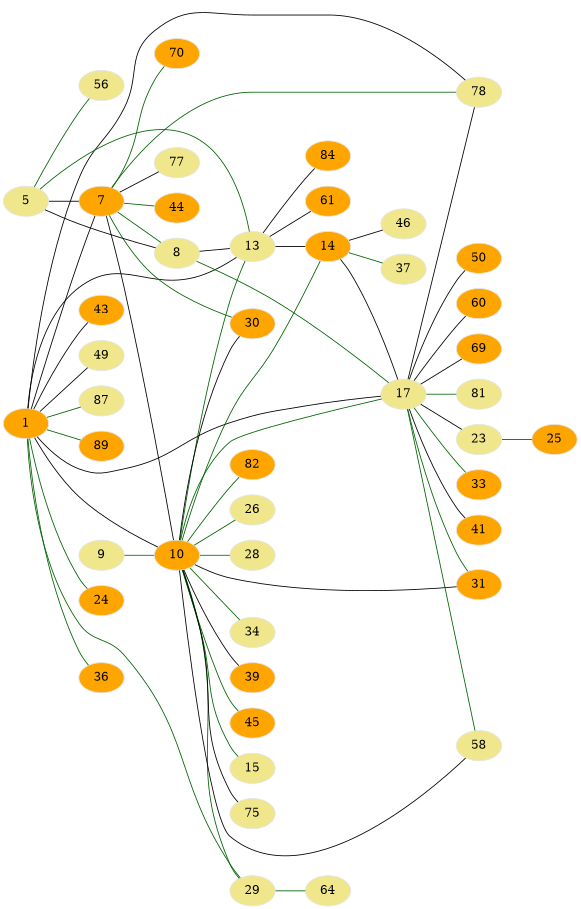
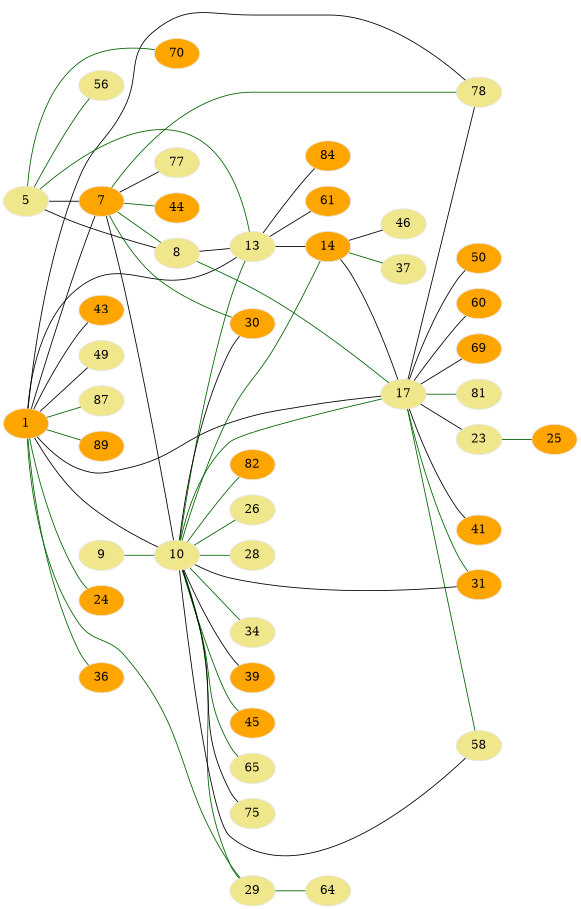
edge "70" -- "7": now "70" -- "5"
node "33": removed
node "10": fillcolor orange -> khaki
node "15": label "15" -> "65"
